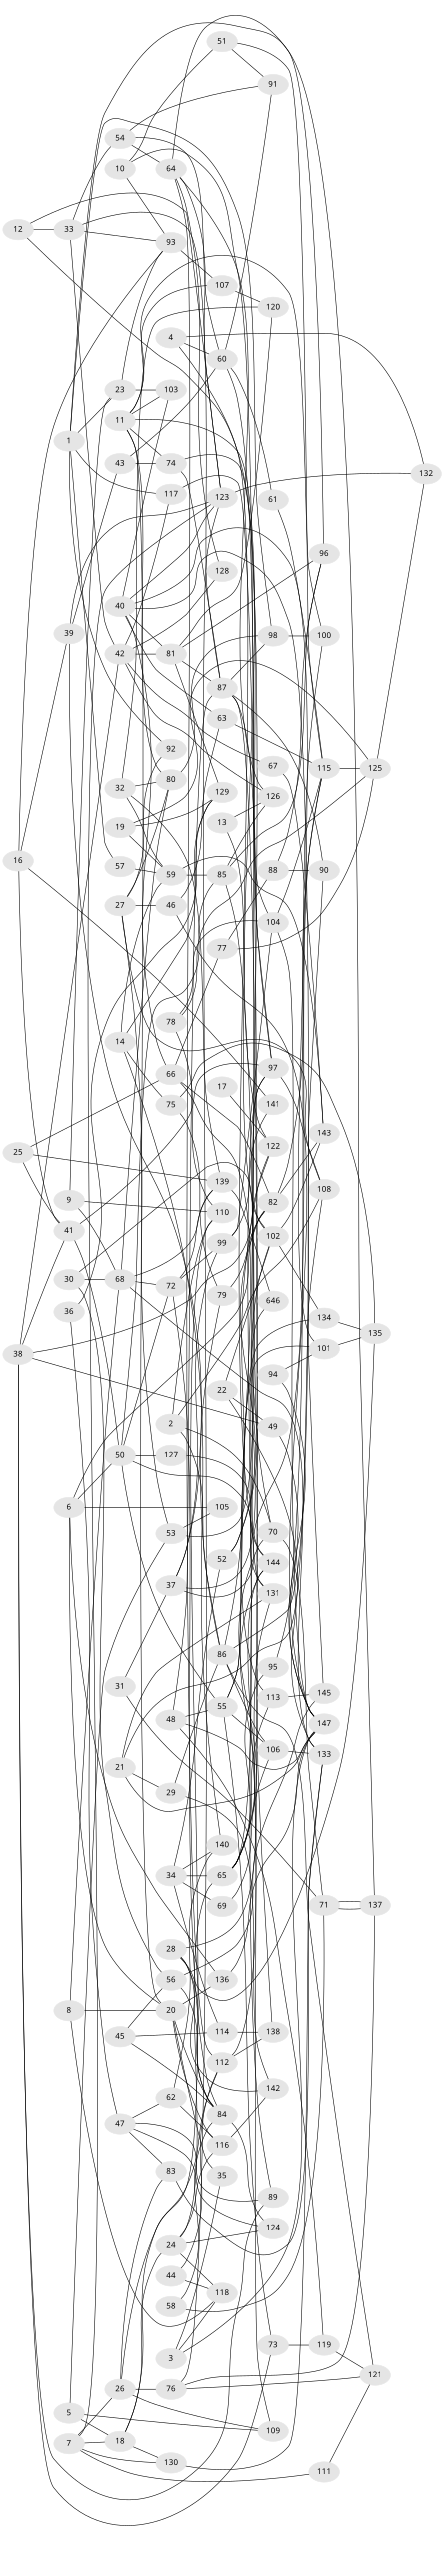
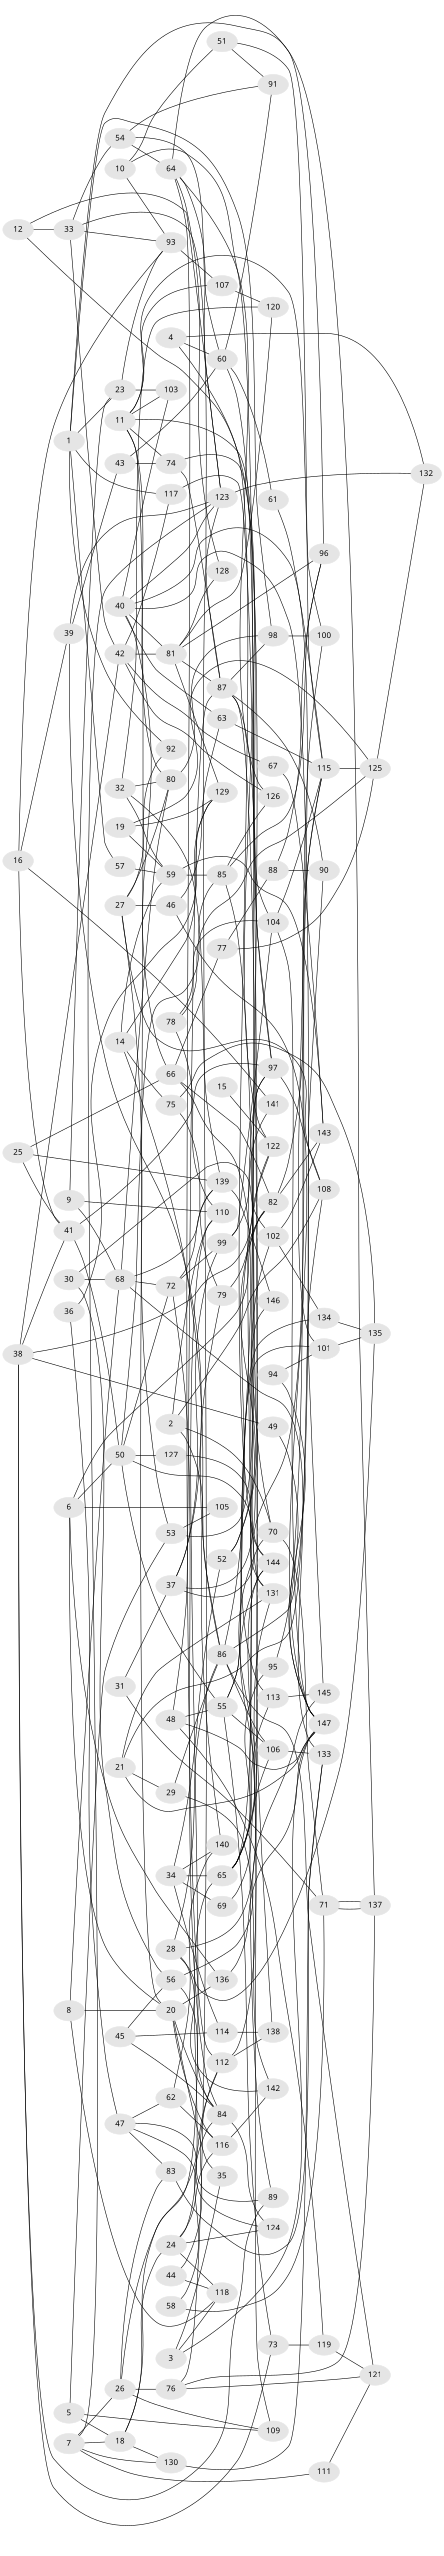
edge "128" -- "42": now "128" -- "81"
node "13": removed
node "17": label "17" -> "15"
node "646": label "646" -> "146"
node "22": removed
edge "28" -- "84": now "28" -- "86"
